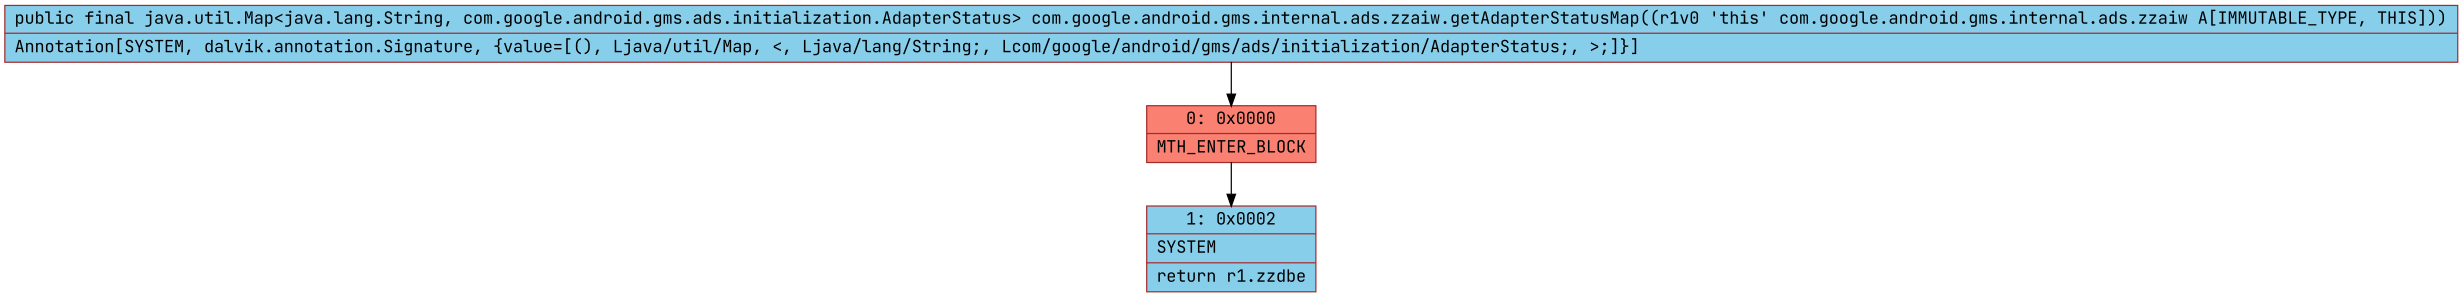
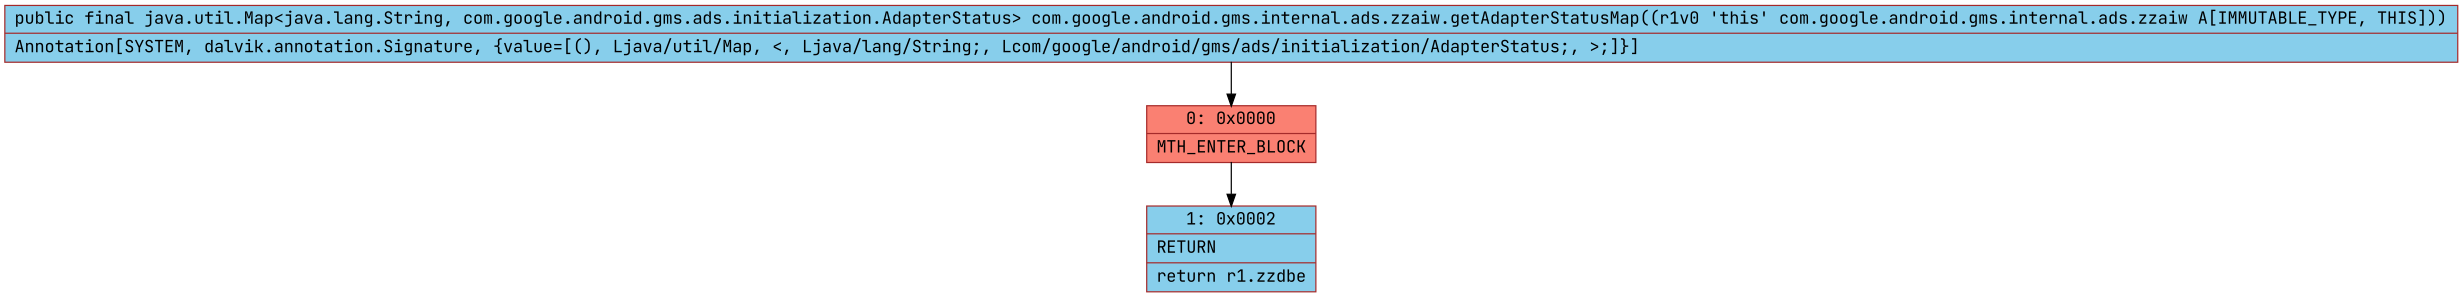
node "1: 0x0002": text "SYSTEM" -> "RETURN"
